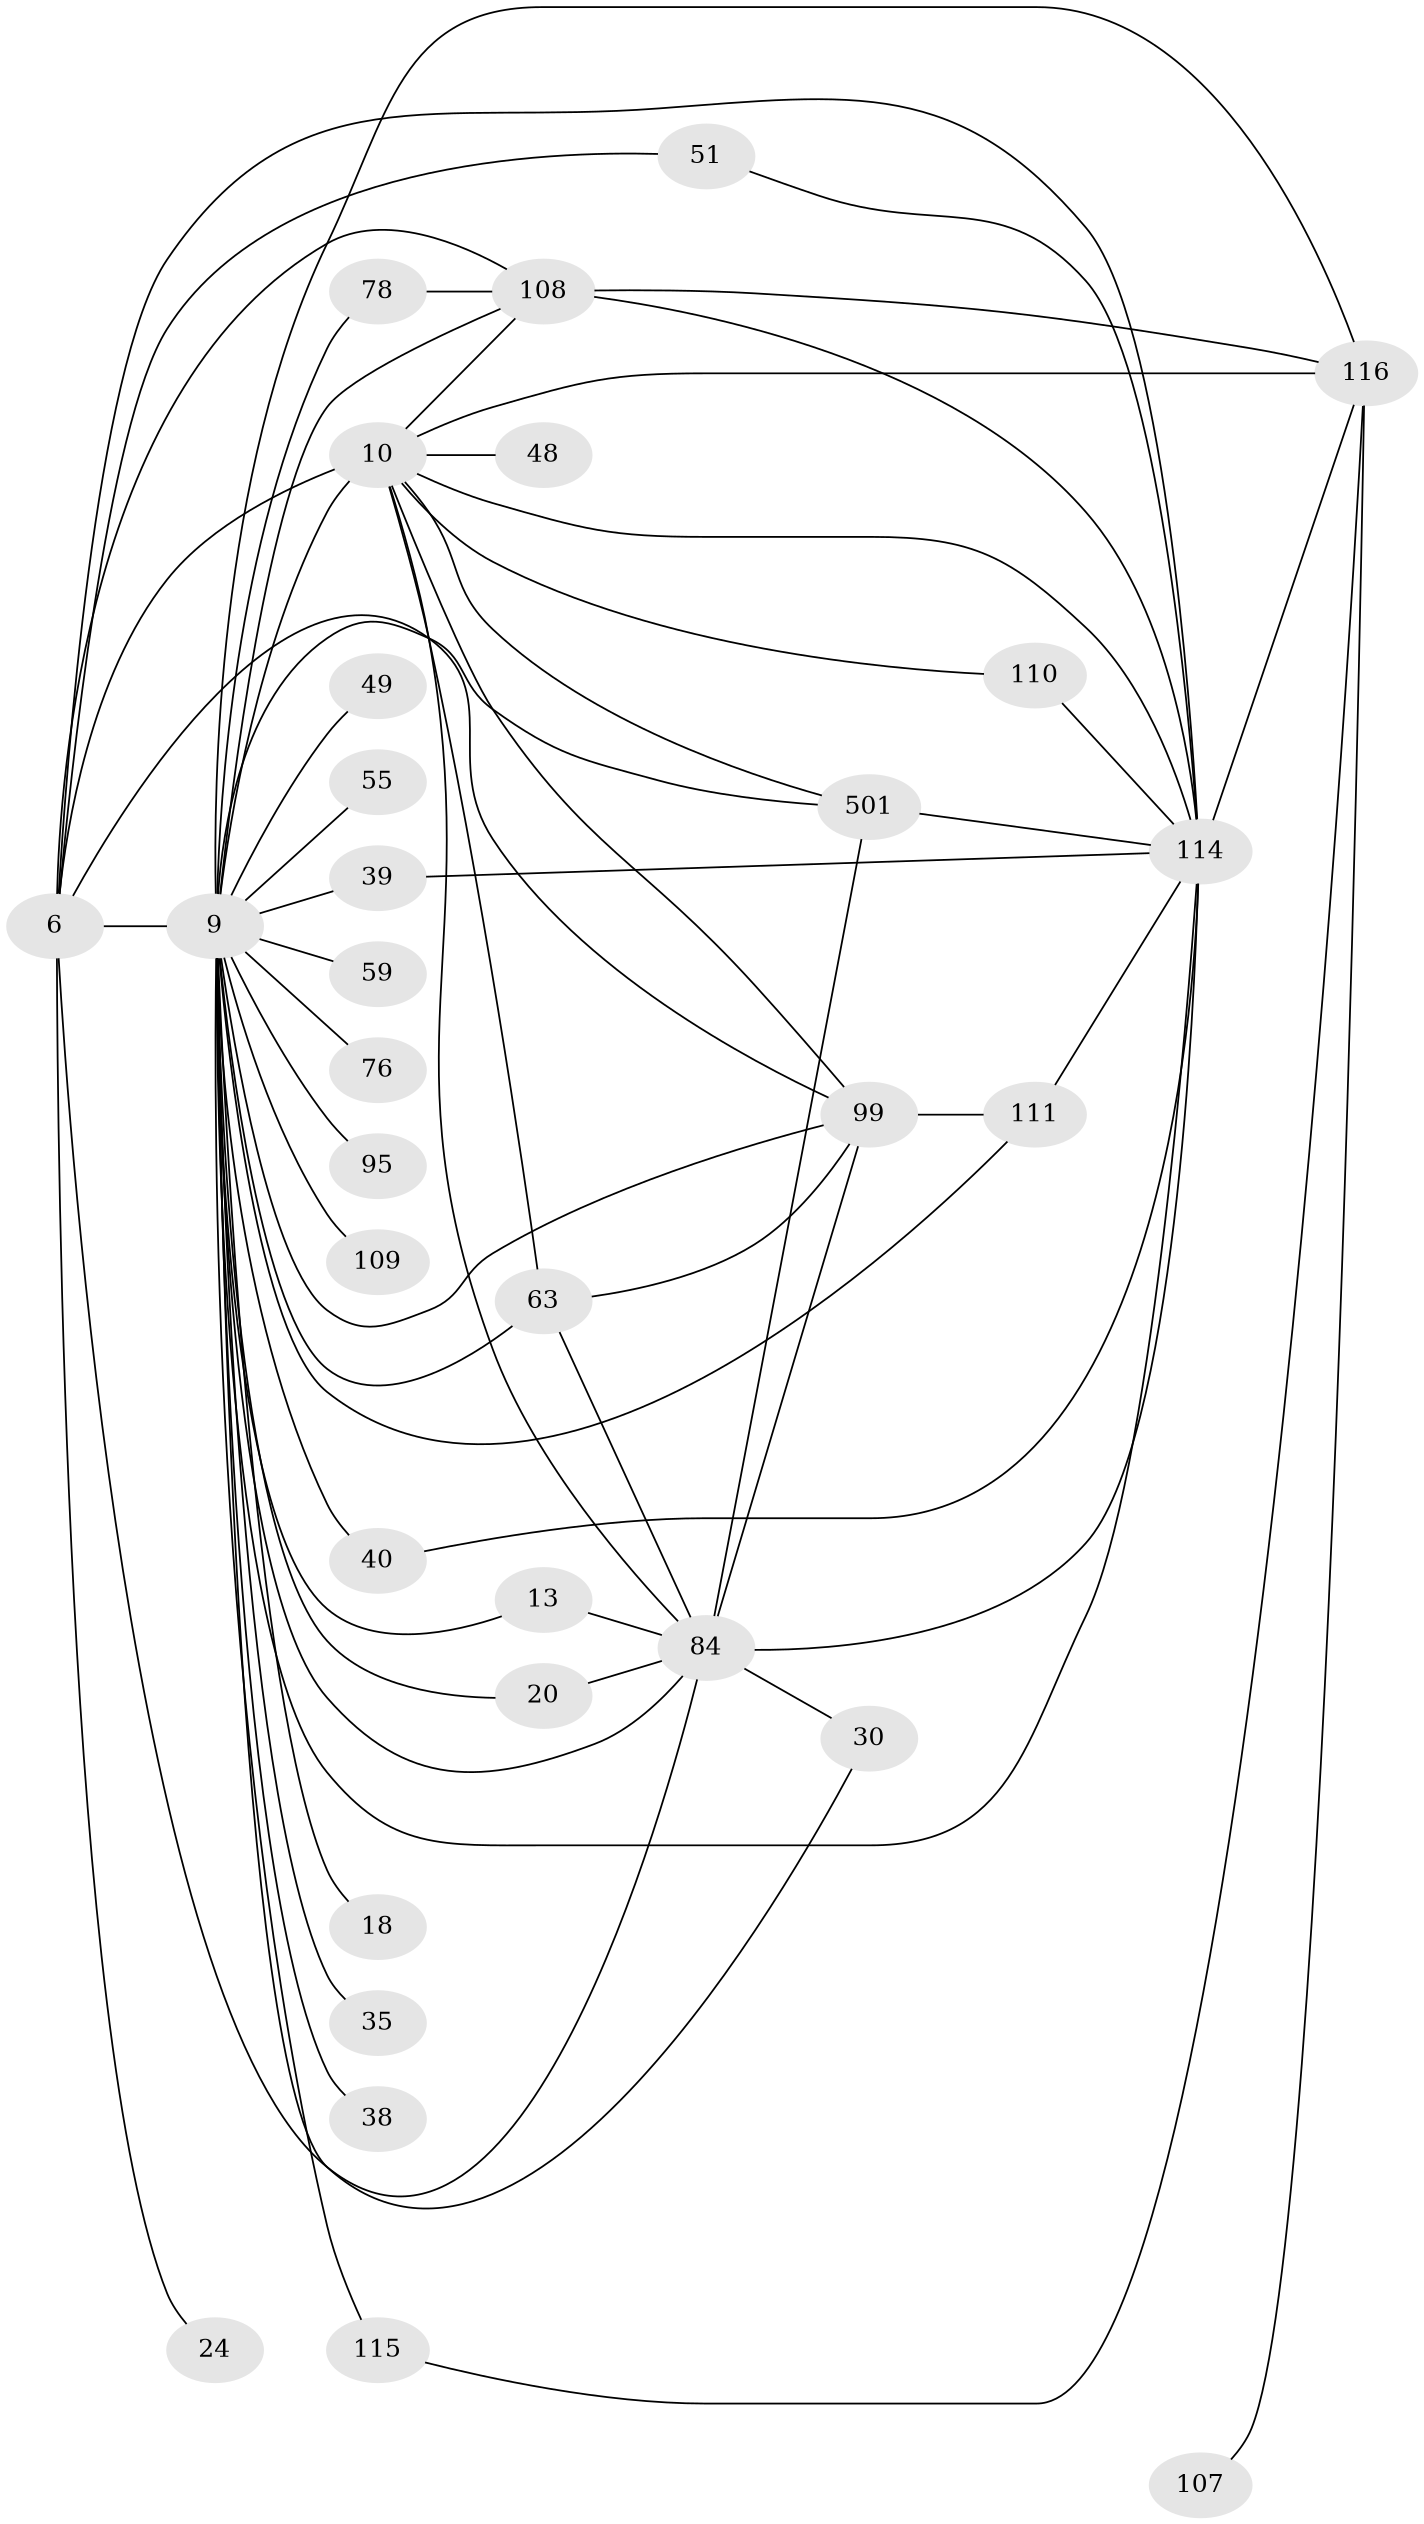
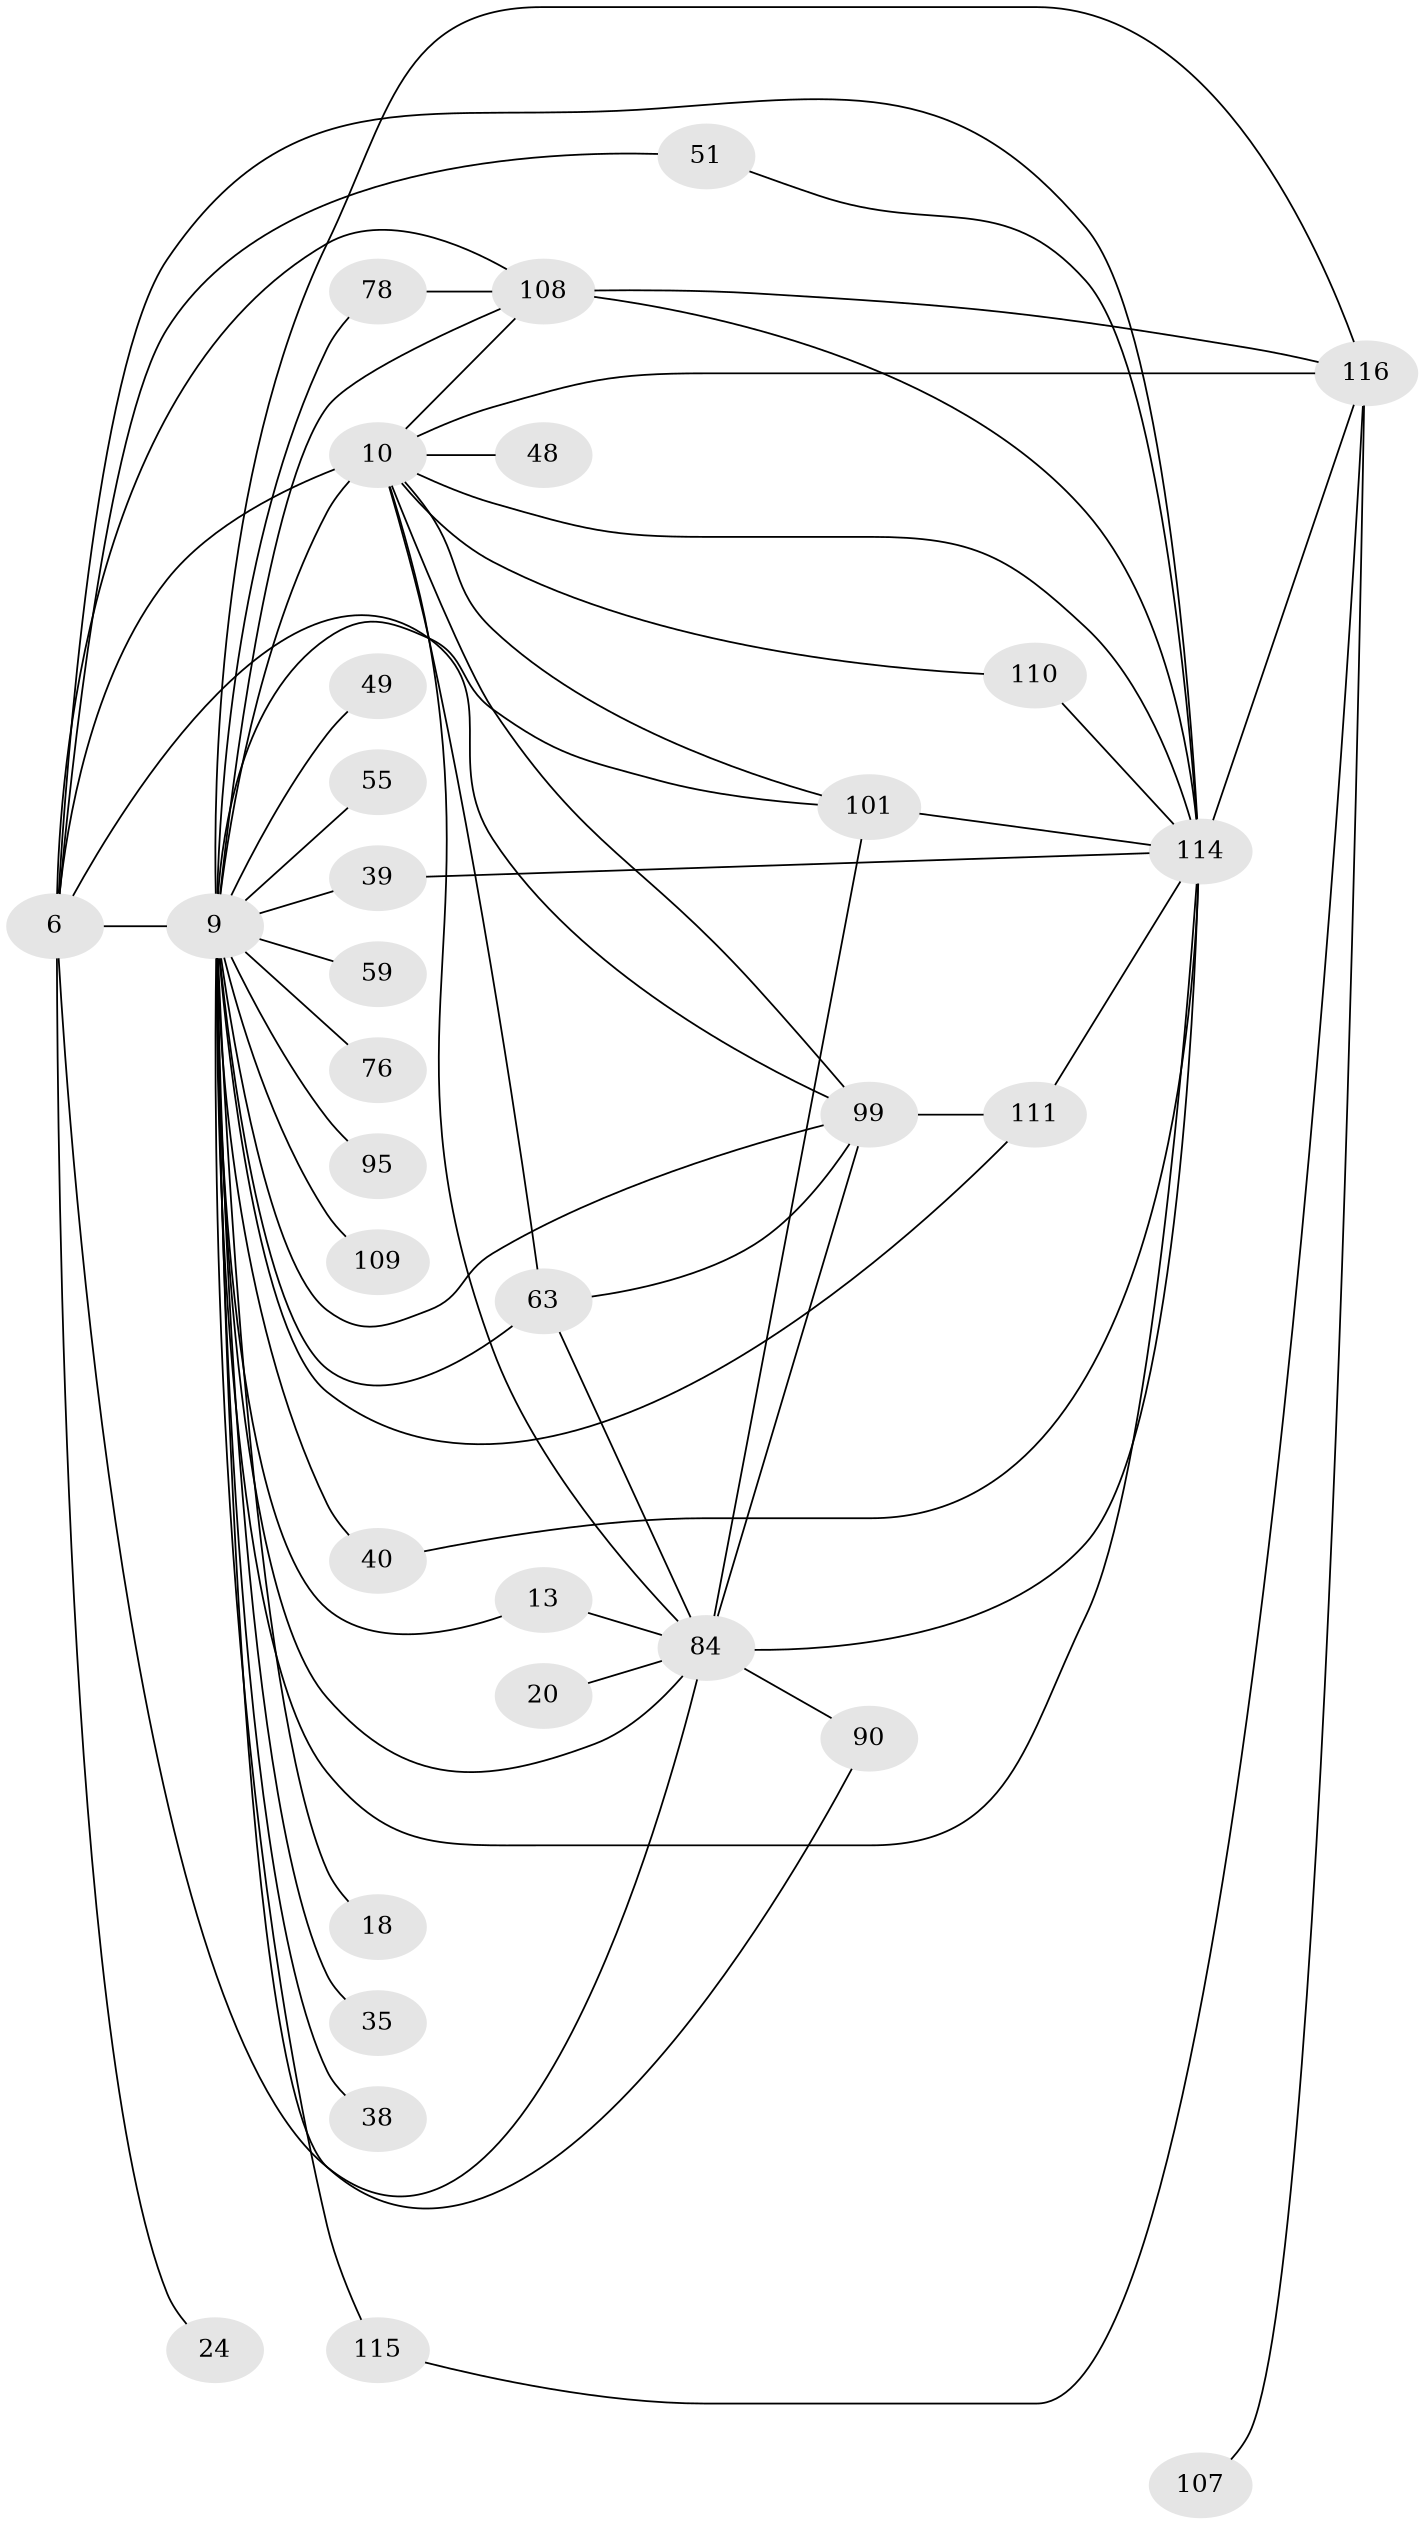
node "501": label "501" -> "101"
edge "9" -- "20": removed
node "30": label "30" -> "90"
